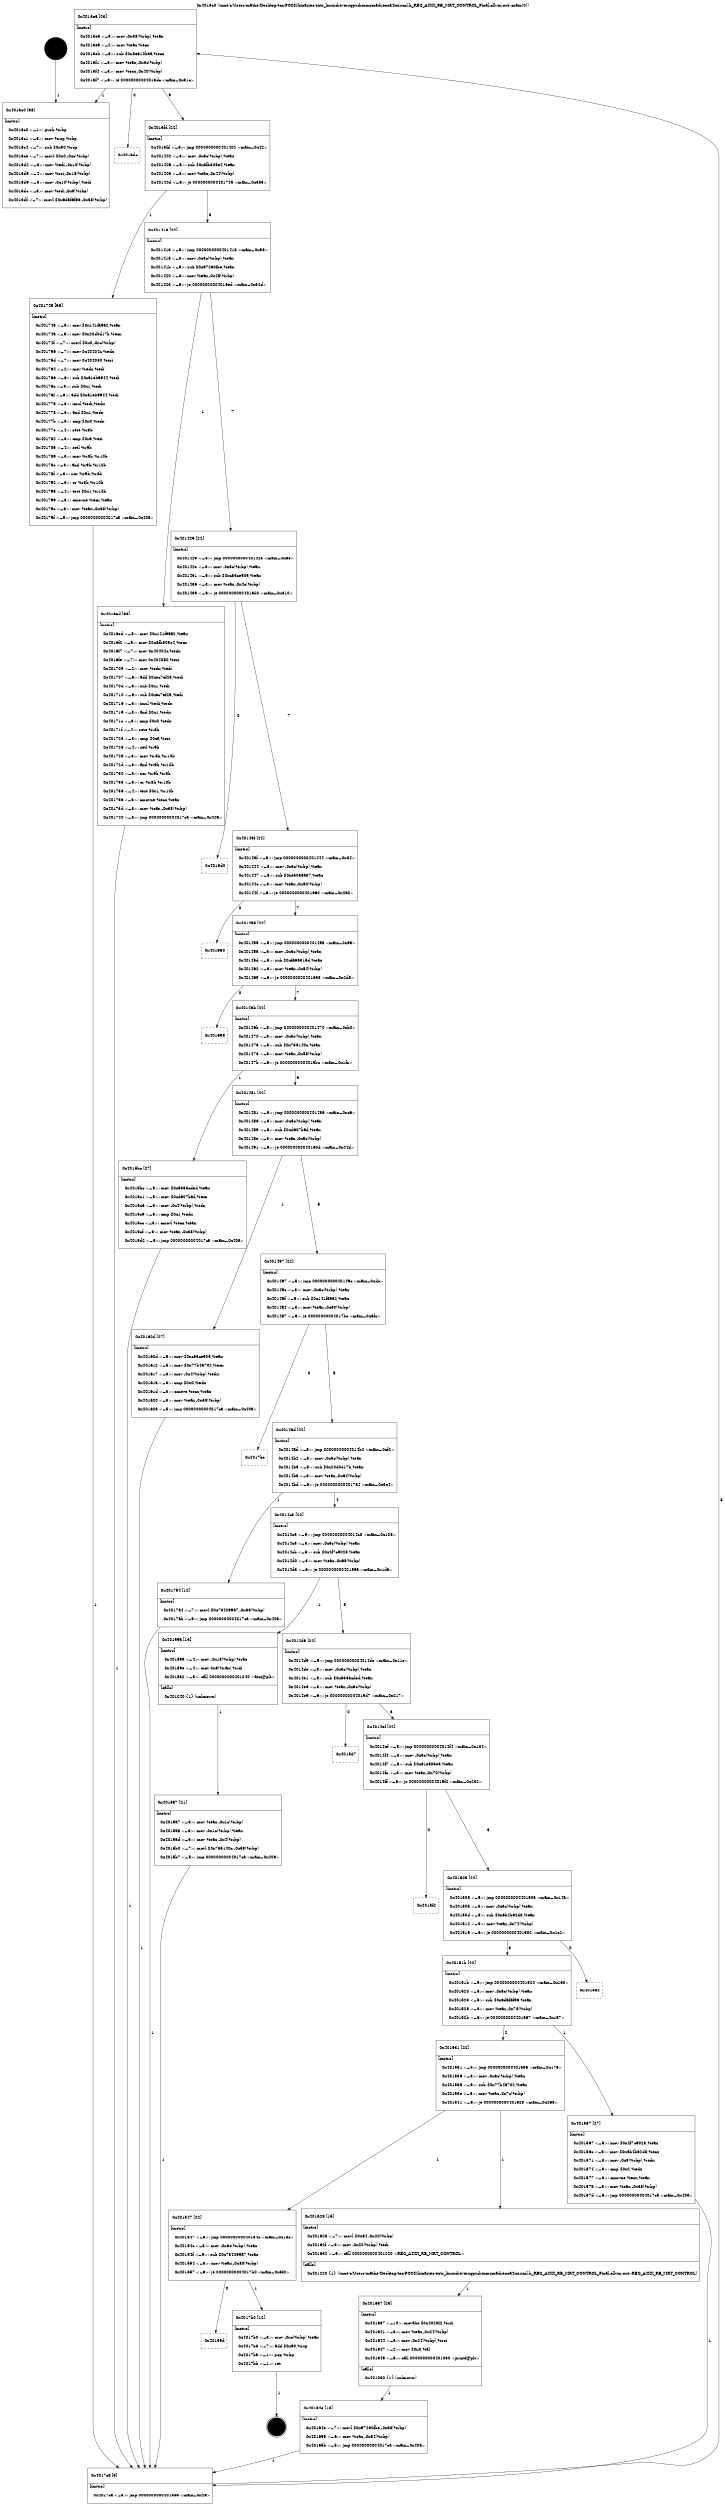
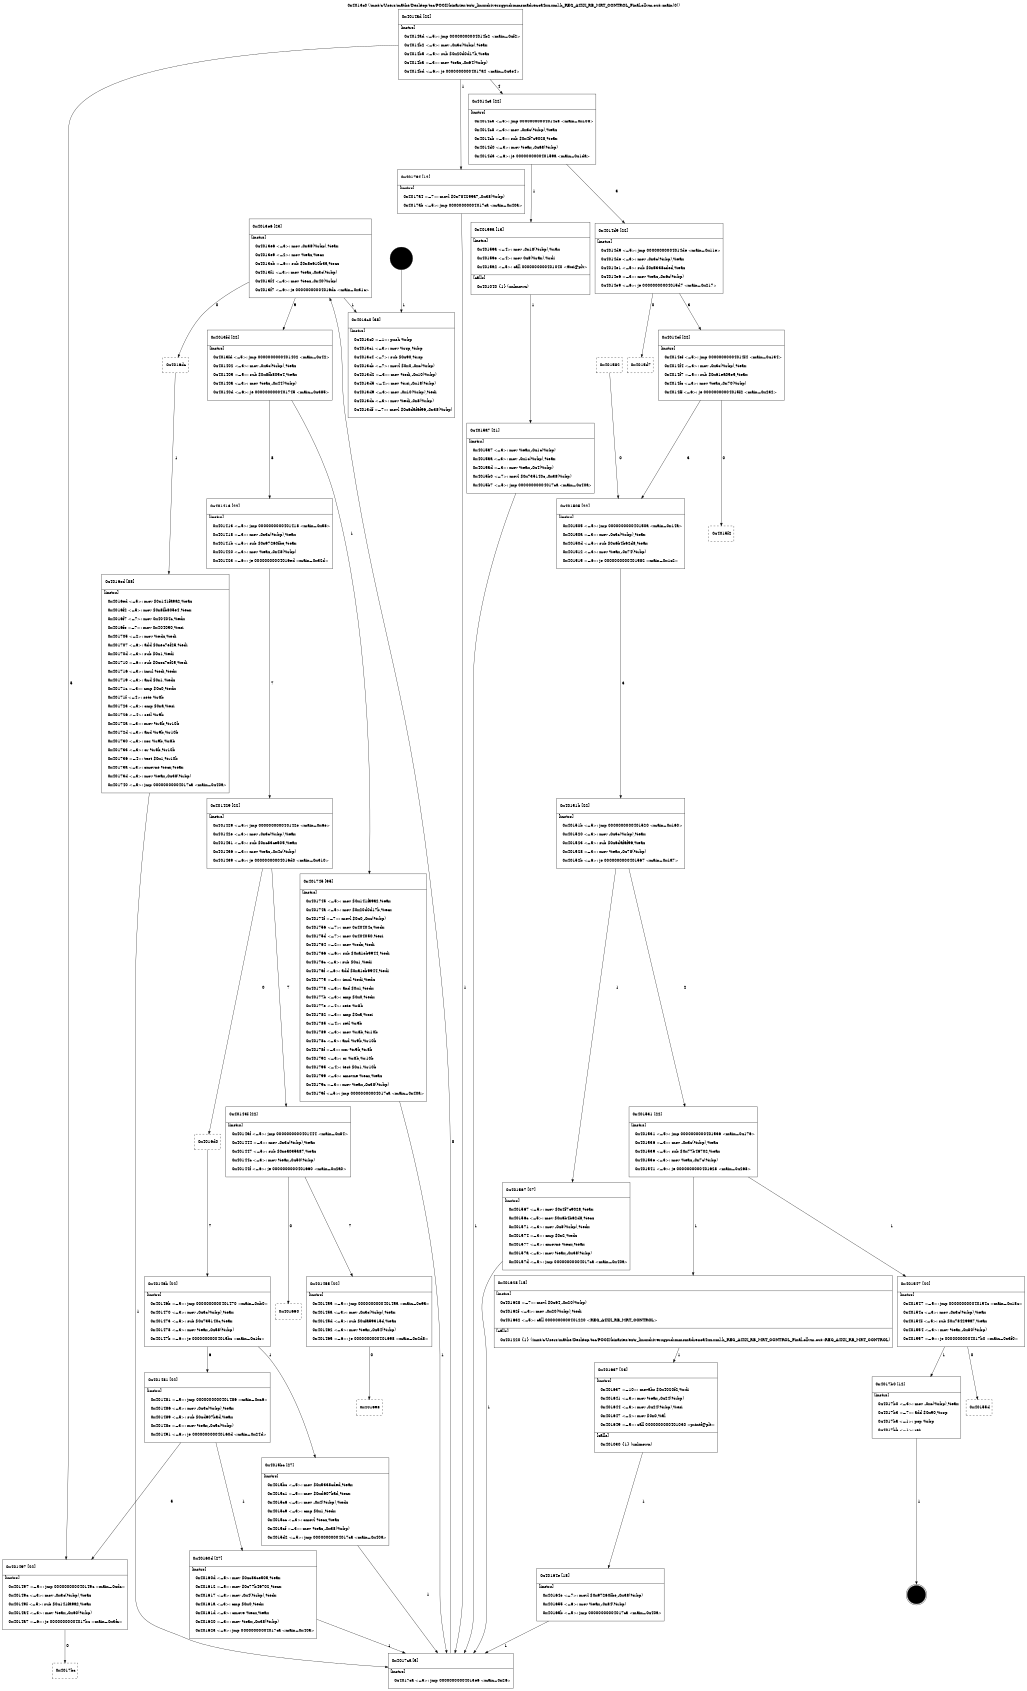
edge "0x401413 [22]" -> "0x4016ed [88]": now "0x4016dc" -> "0x4016ed [88]"
edge "0x401455 [22]" -> "0x40146b [22]": now "0x4016d0" -> "0x40146b [22]"
edge "0x401497 [22]" -> "0x4014ad [22]": reversed
edge "0x401505 [22]" -> "0x401582": reversed
